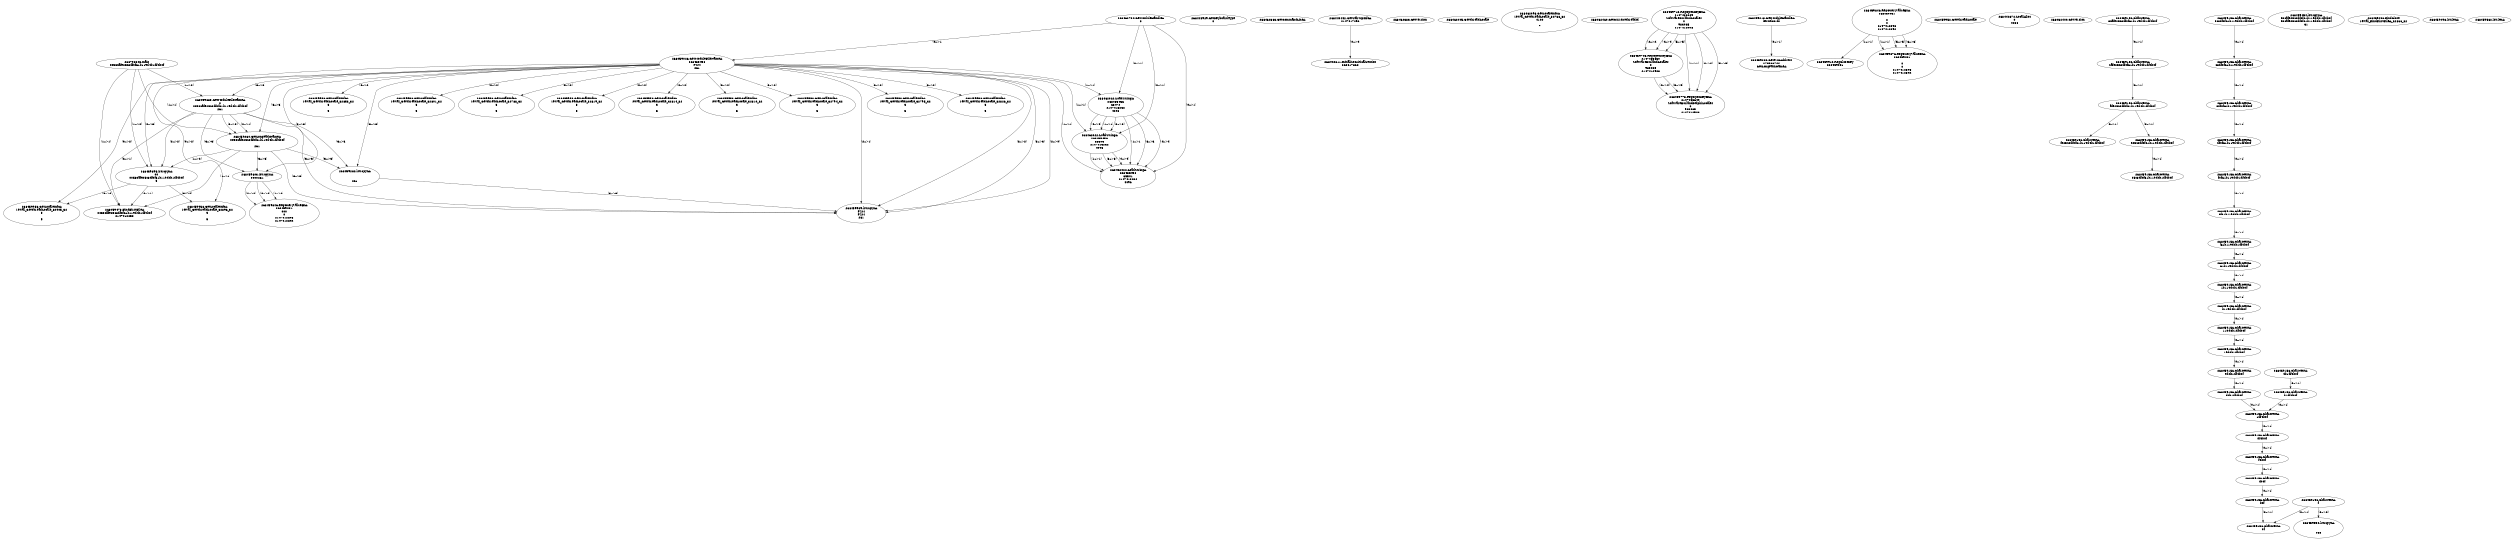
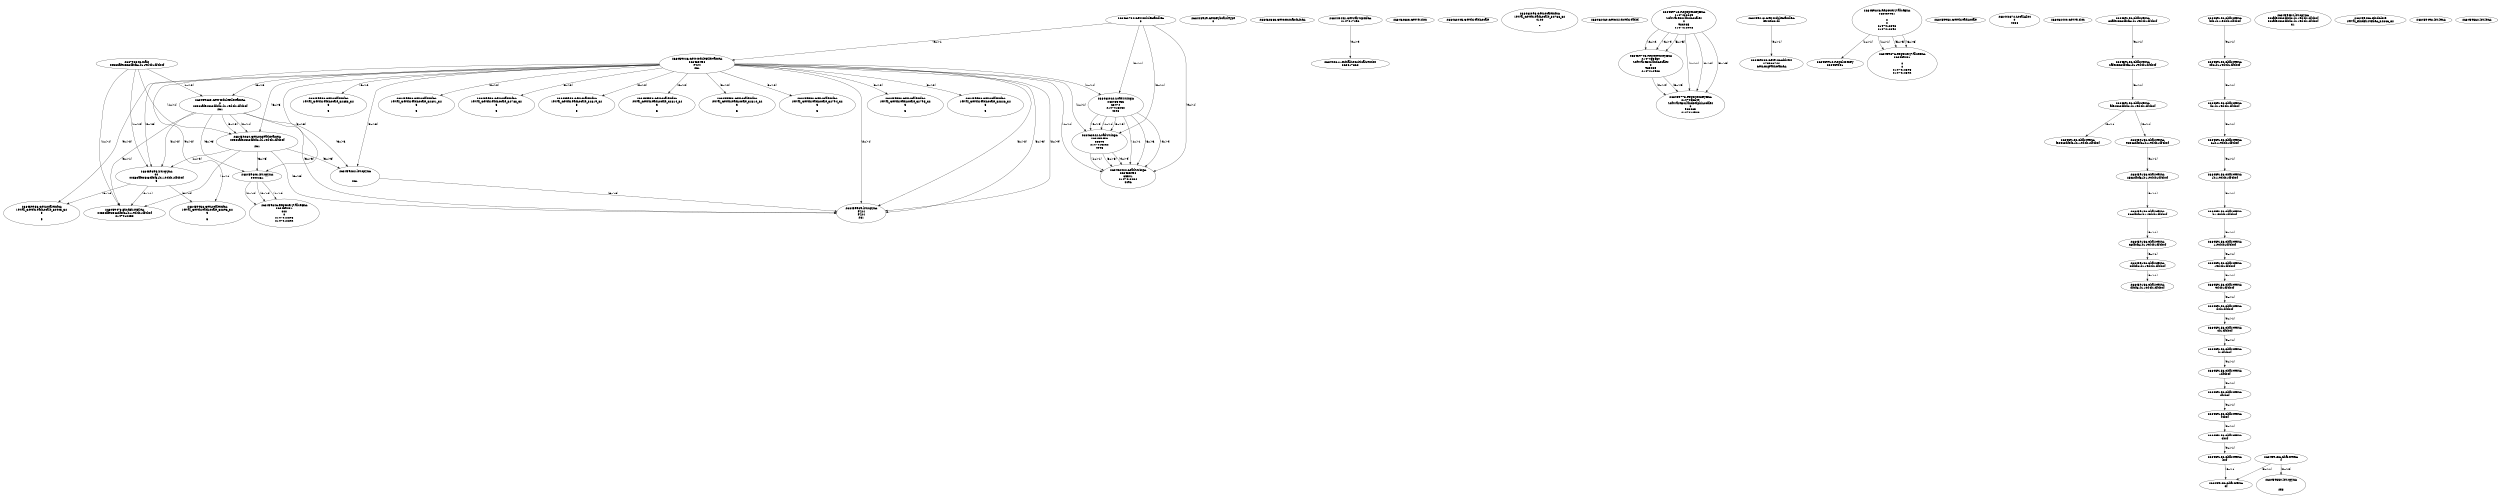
edge "268459156.CharNextA df0f61b119d4b1df4b0f" -> "268459156.CharNextA f0f61b119d4b1df4b0f": removed, label "(0-->1)"
edge "268459156.CharNextA 25c8df0f61b119d4b1df4b0f" -> "268459156.CharNextA 5c8df0f61b119d4b1df4b0f": added, label "(0-->1)"
edge "268459156.CharNextA d4b1df4b0f" -> "268459156.CharNextA 1df4b0f": now "268459156.CharNextA d4b1df4b0f" -> "268459156.CharNextA 4b1df4b0f"
